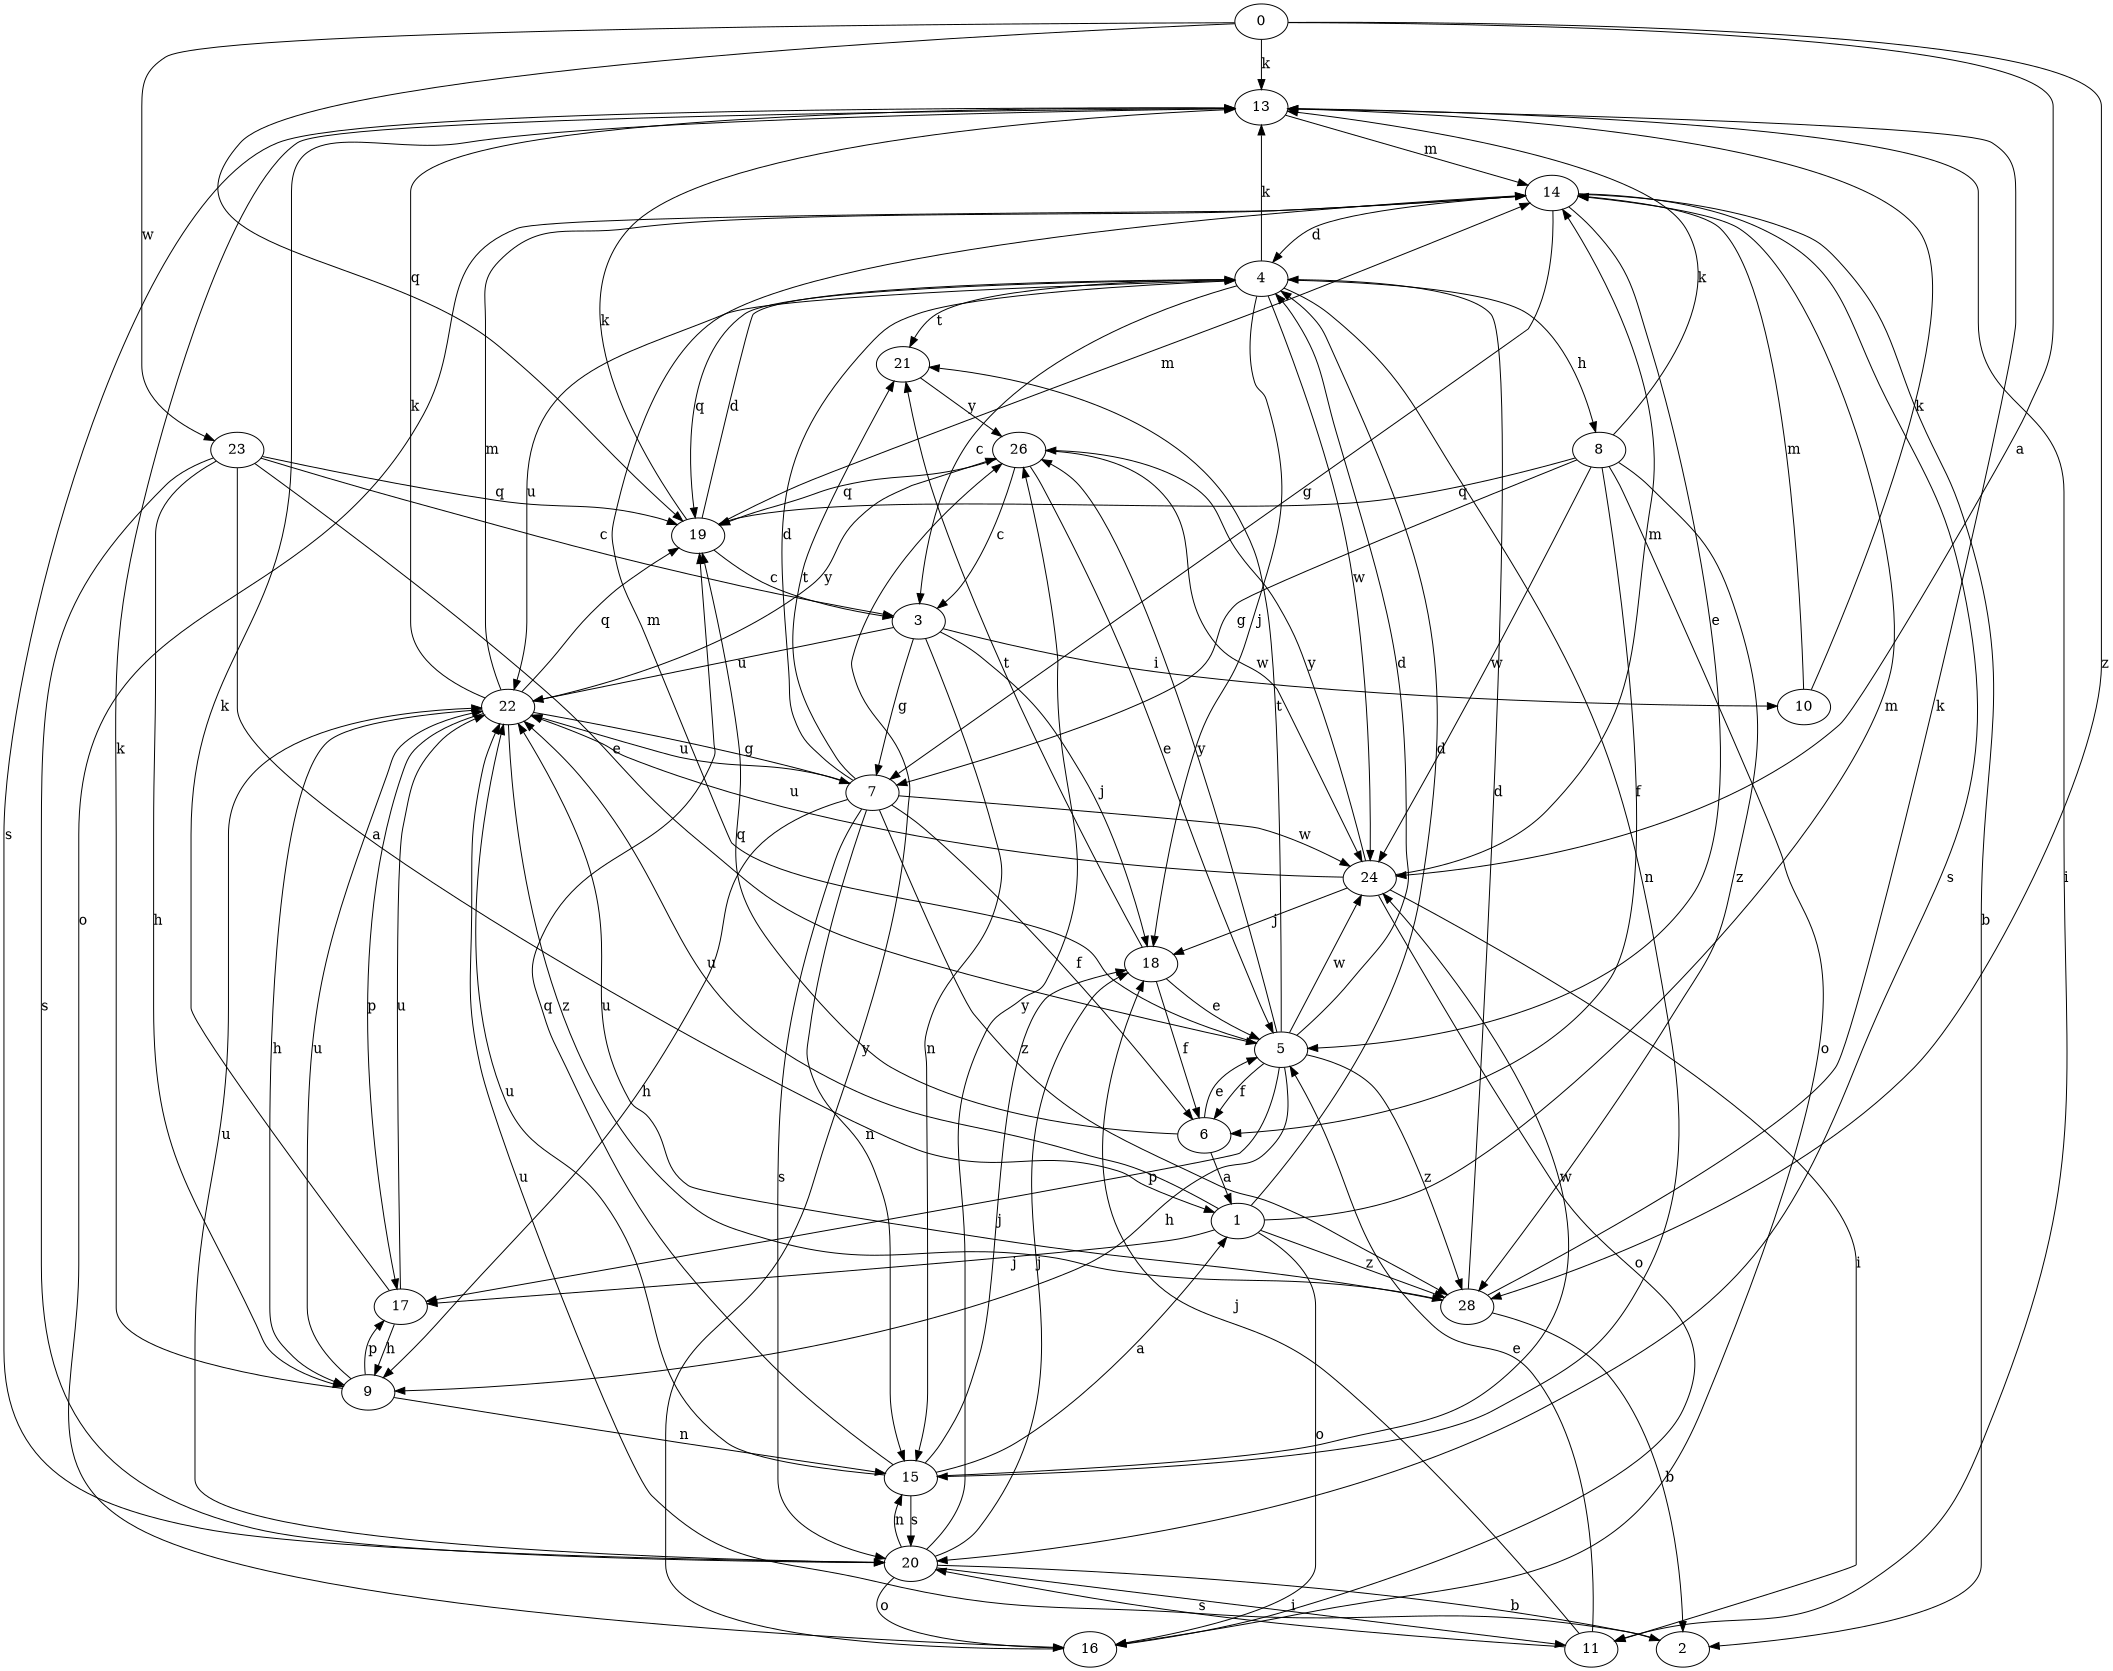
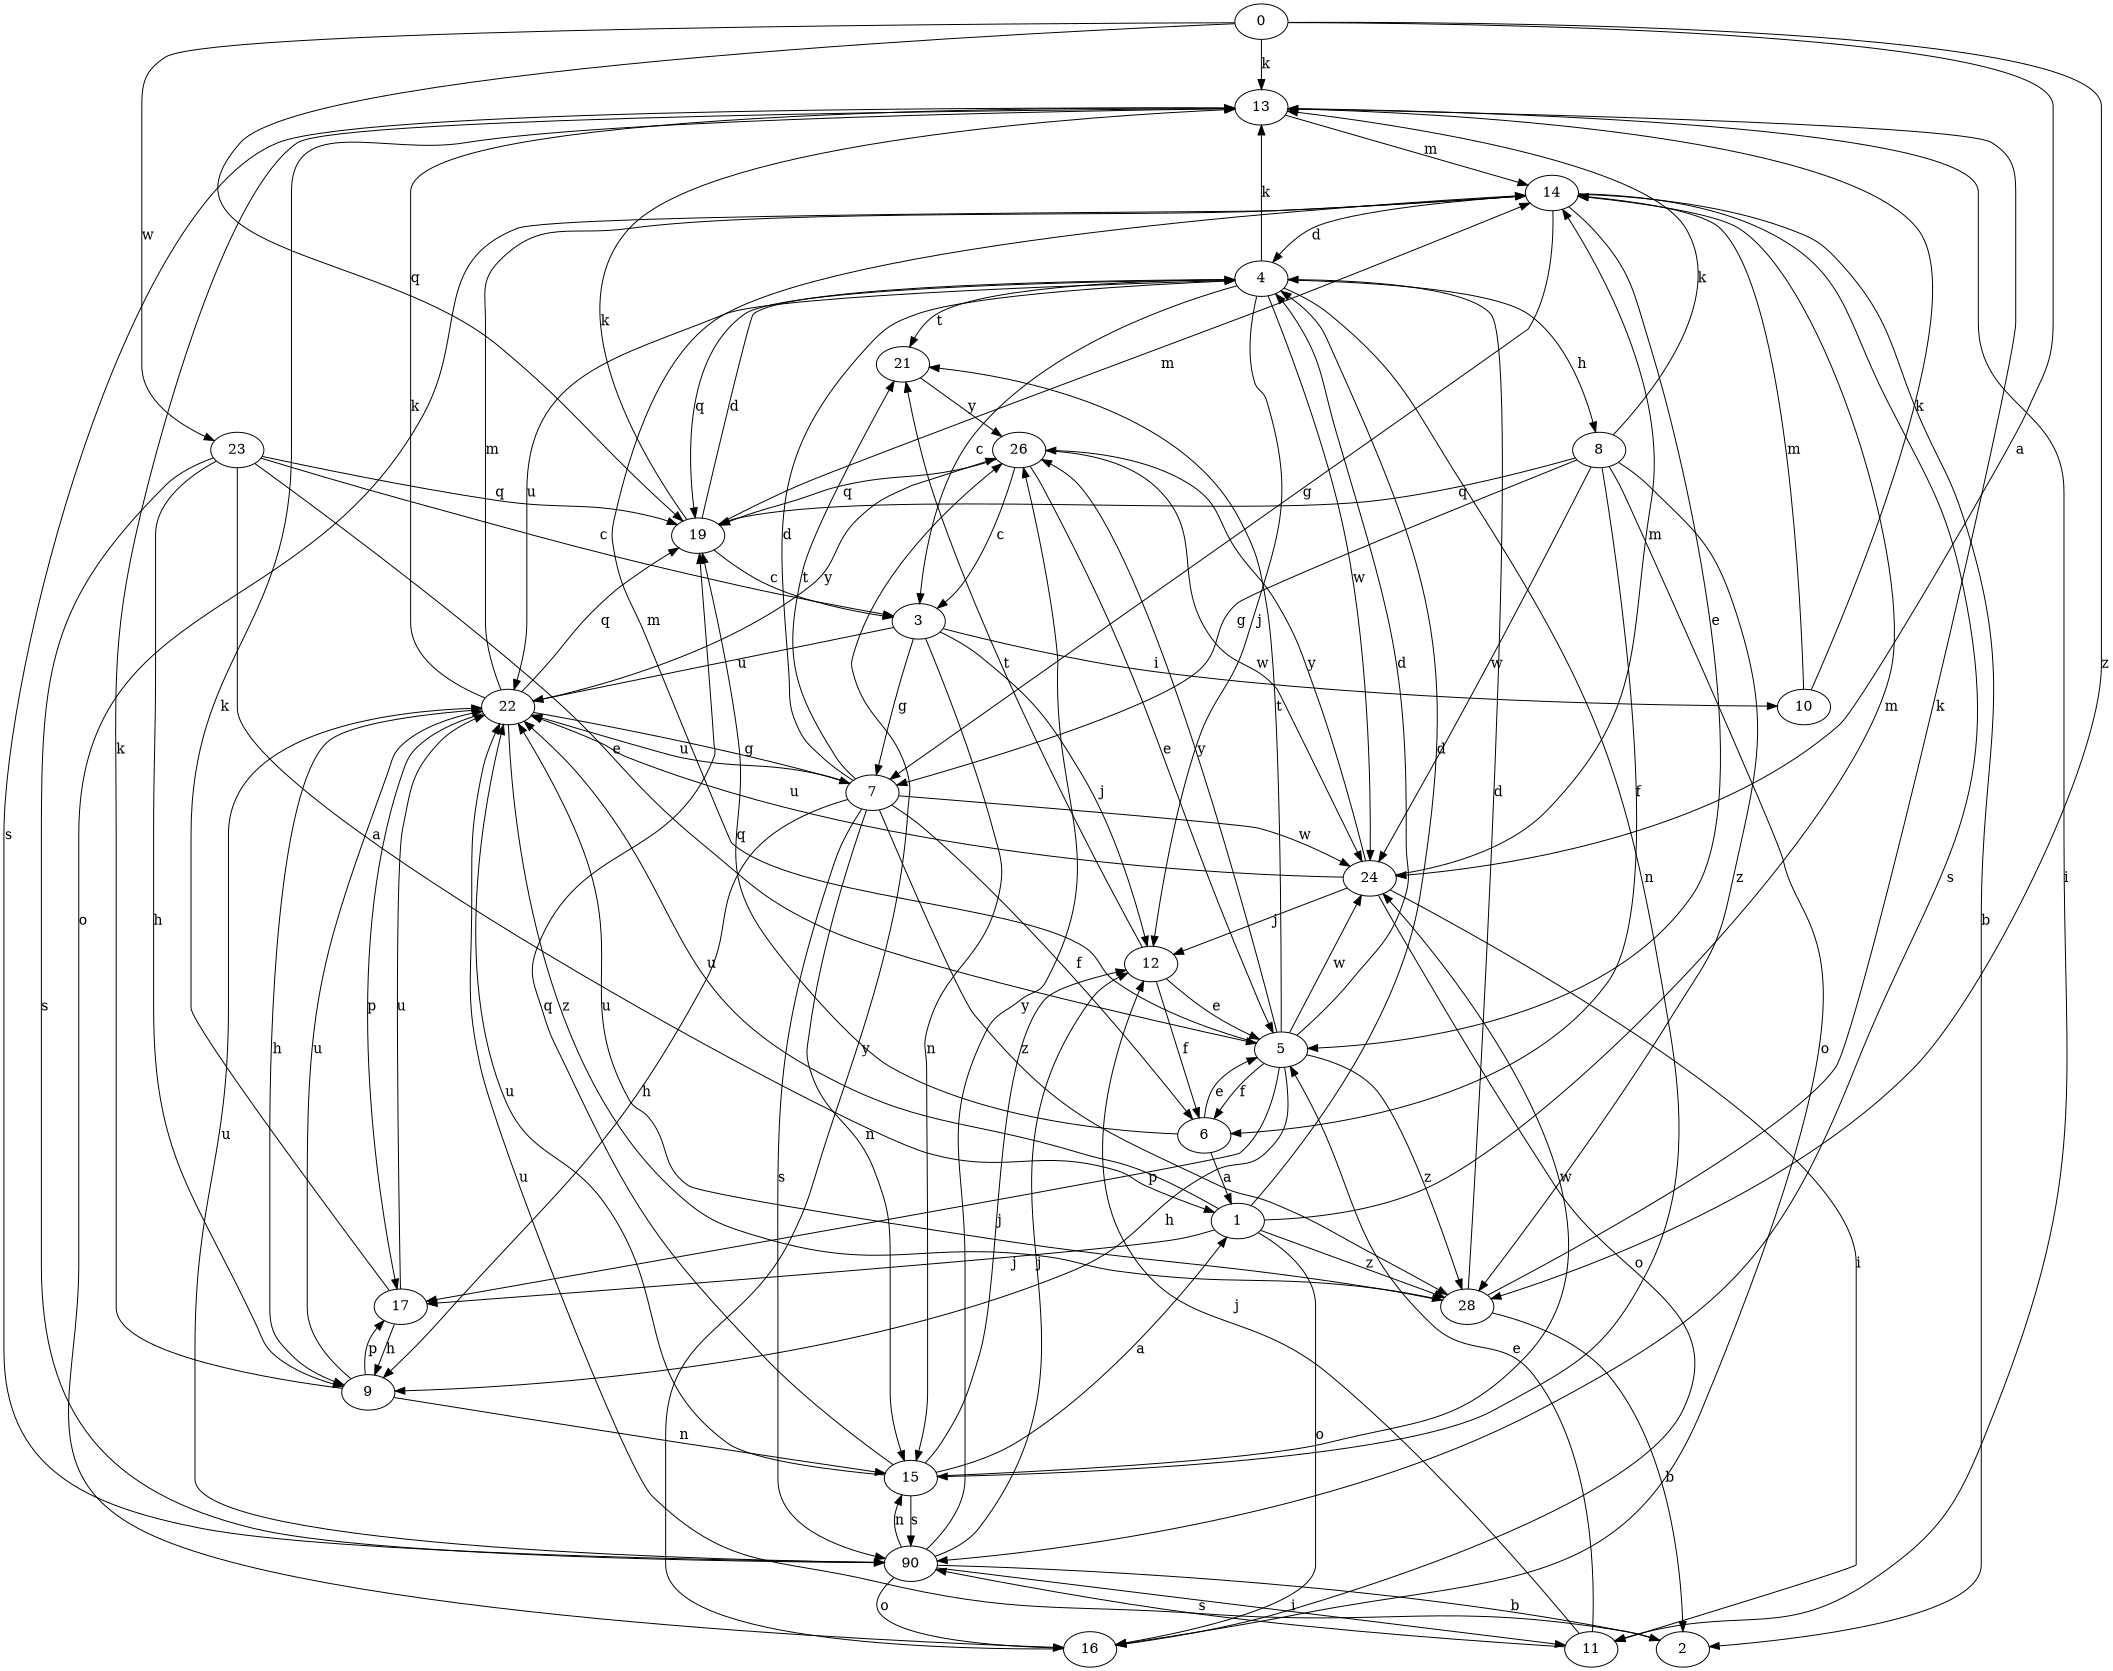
node "18": label "18" -> "12"
node "20": label "20" -> "90"
